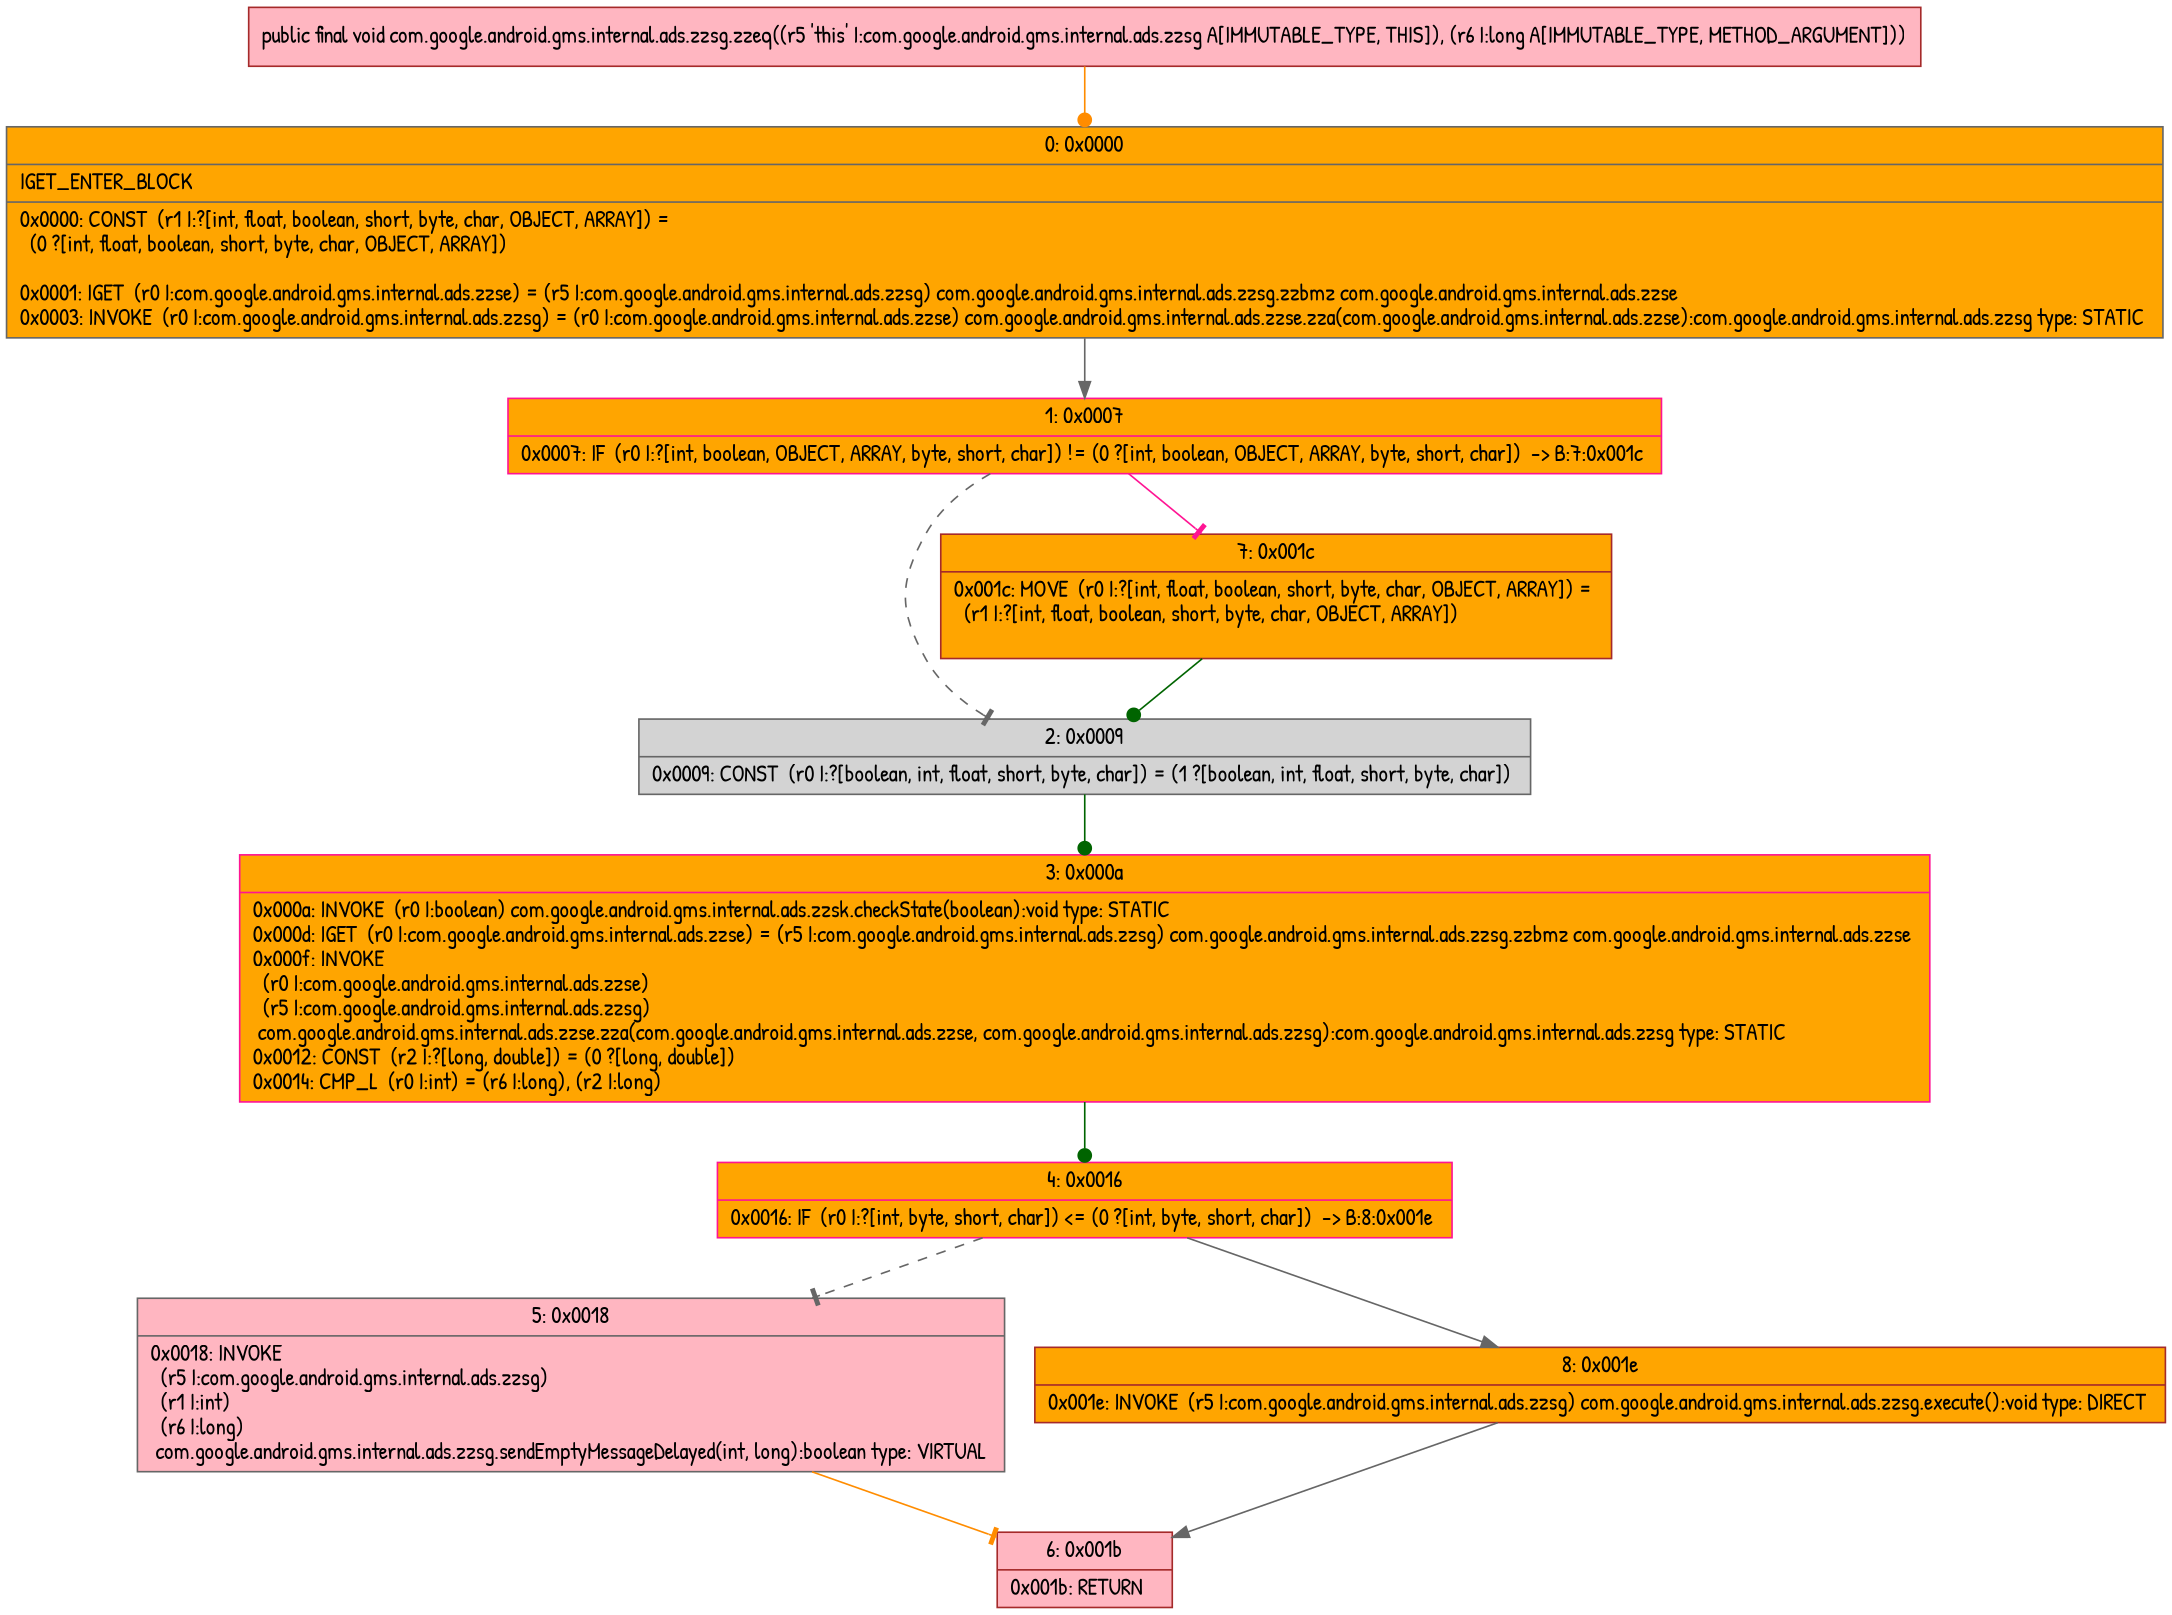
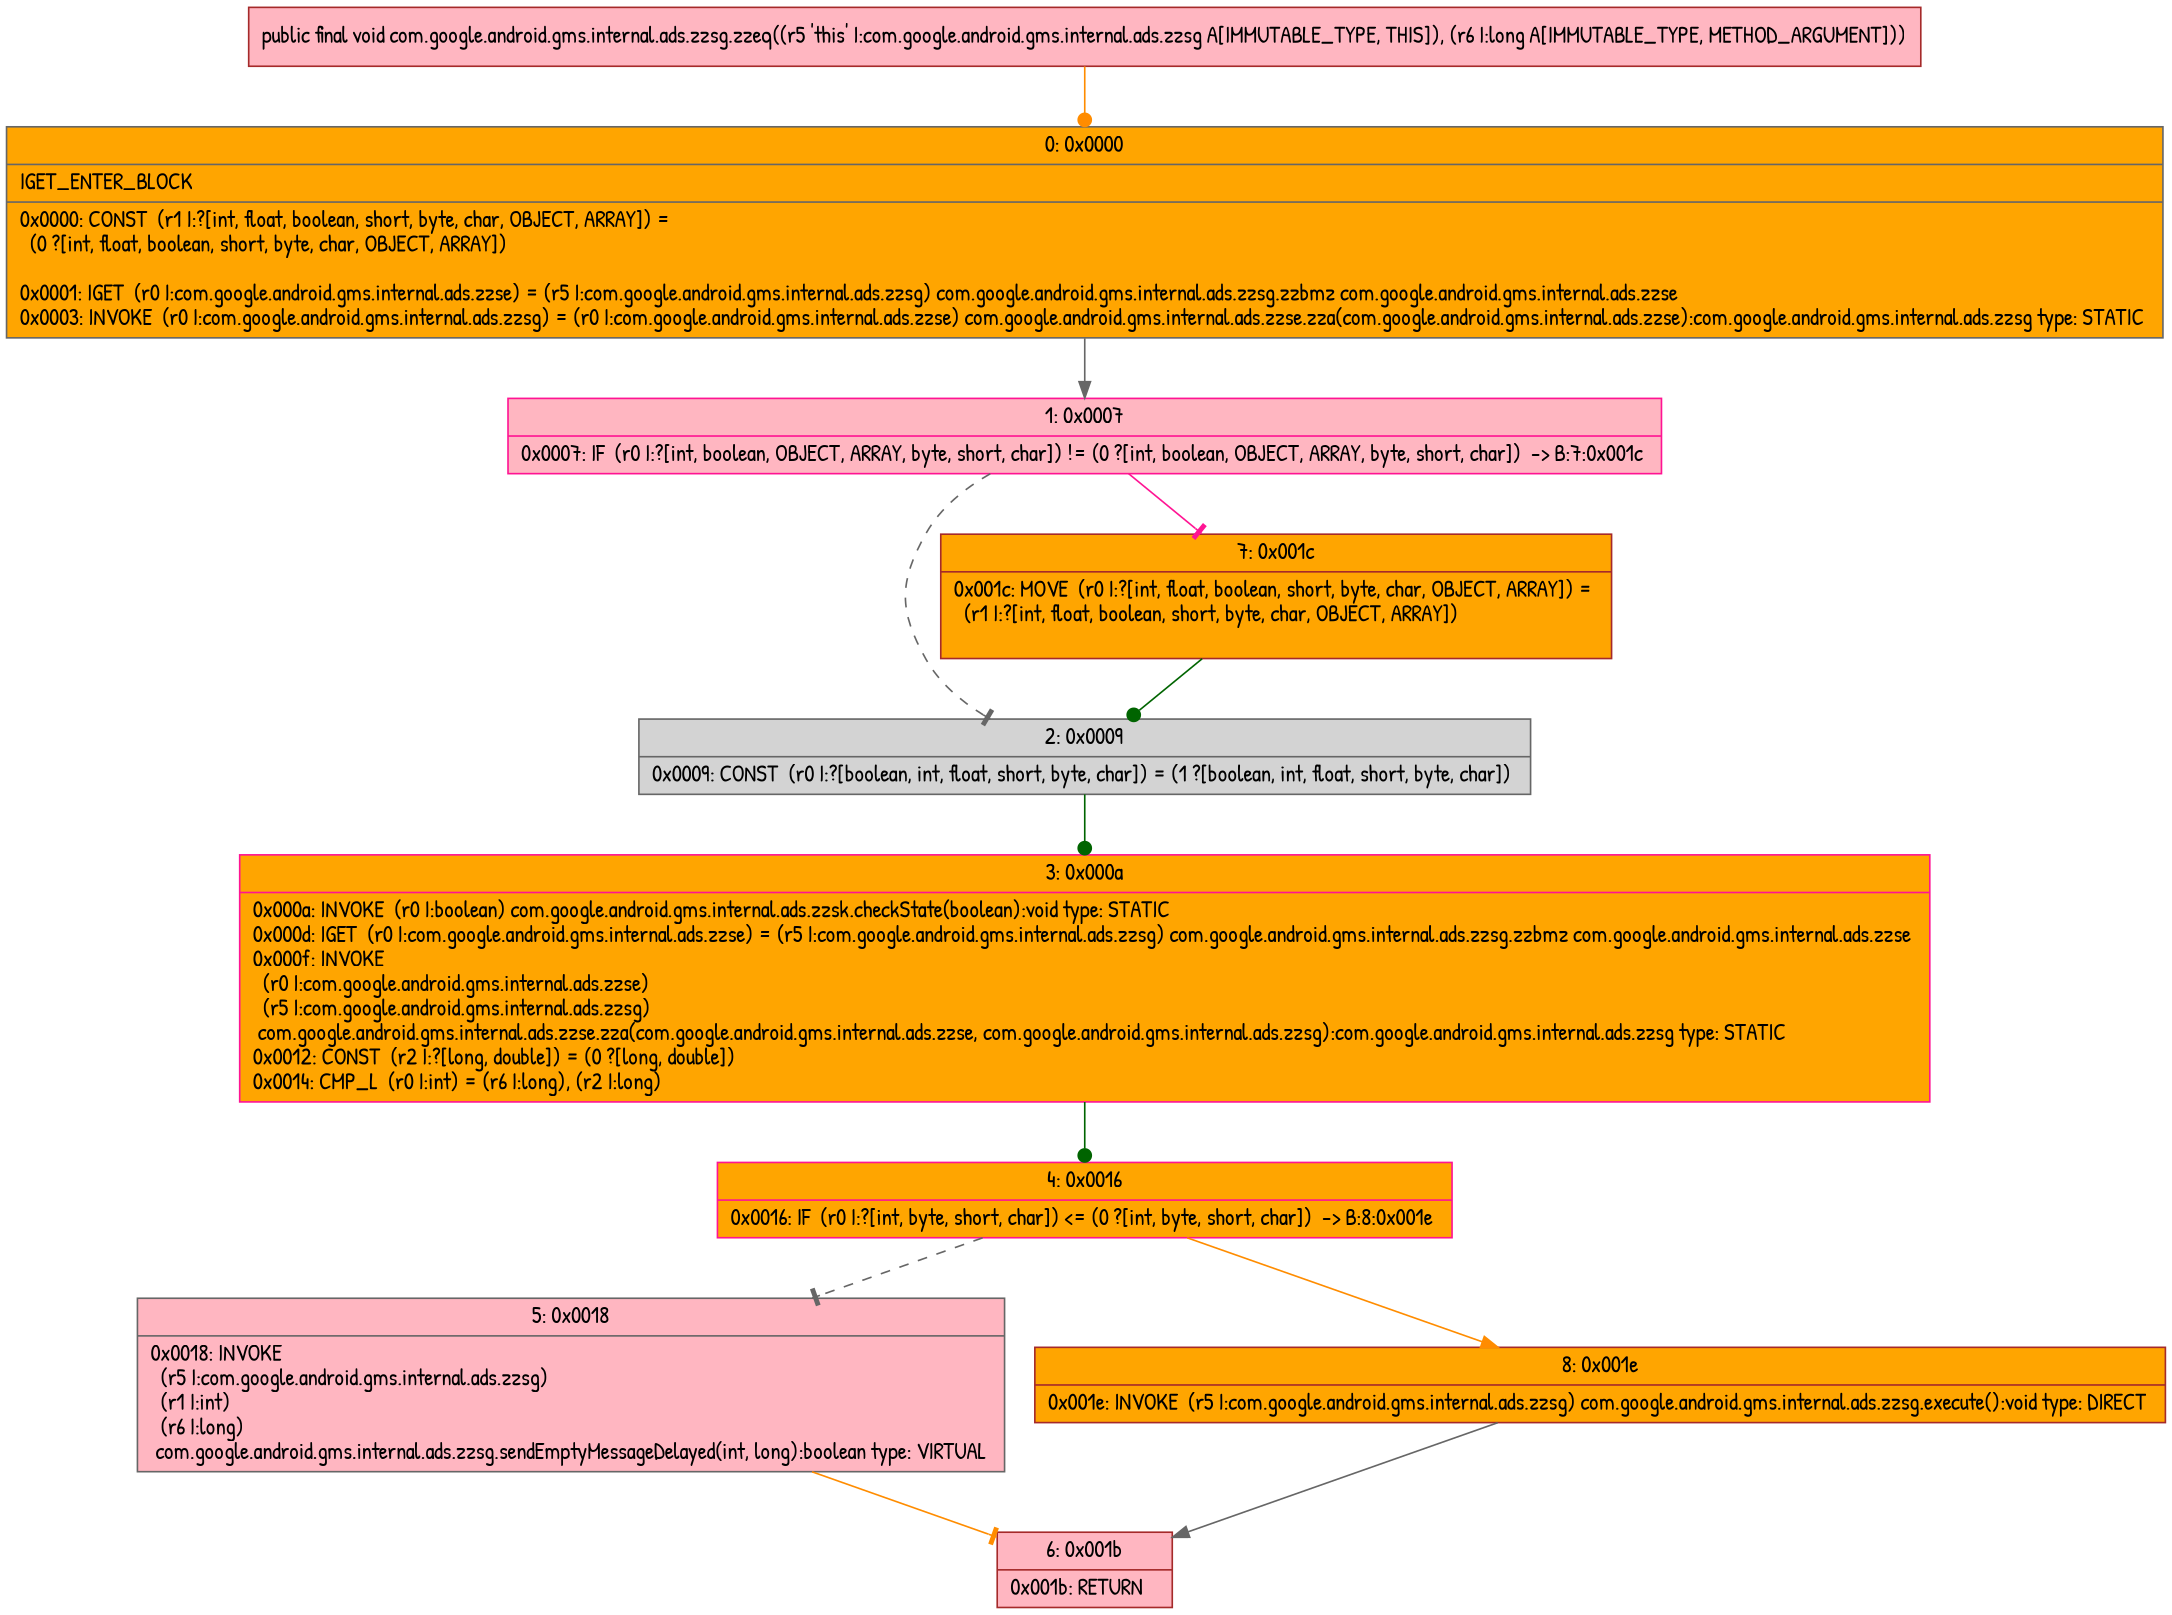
node "1: 0x0007": fillcolor orange -> lightpink
edge "4: 0x0016" -> "8: 0x001e": color gray40 -> darkorange
